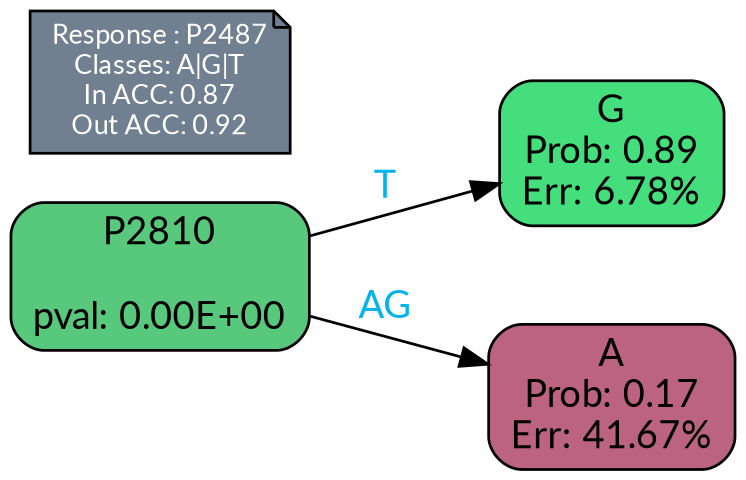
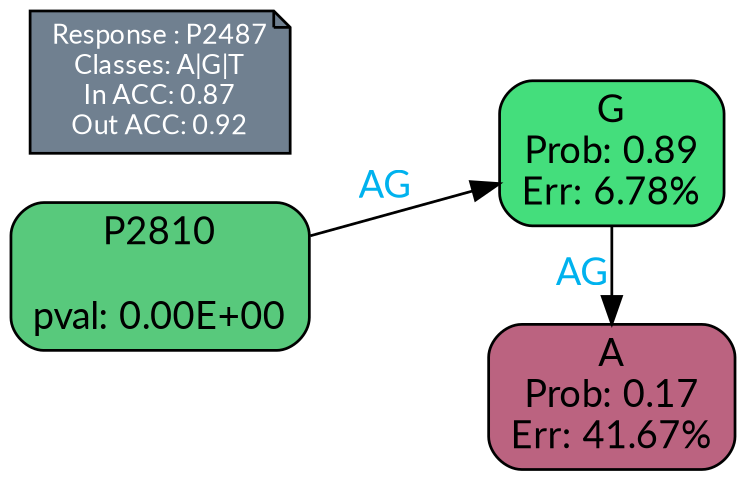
edge "P2810 pval: 0.00E+00" -> "G Prob: 0.89 Err: 6.78%": label "T" -> "AG"
edge "P2810 pval: 0.00E+00" -> "A Prob: 0.17 Err: 41.67%": now "G Prob: 0.89 Err: 6.78%" -> "A Prob: 0.17 Err: 41.67%"
